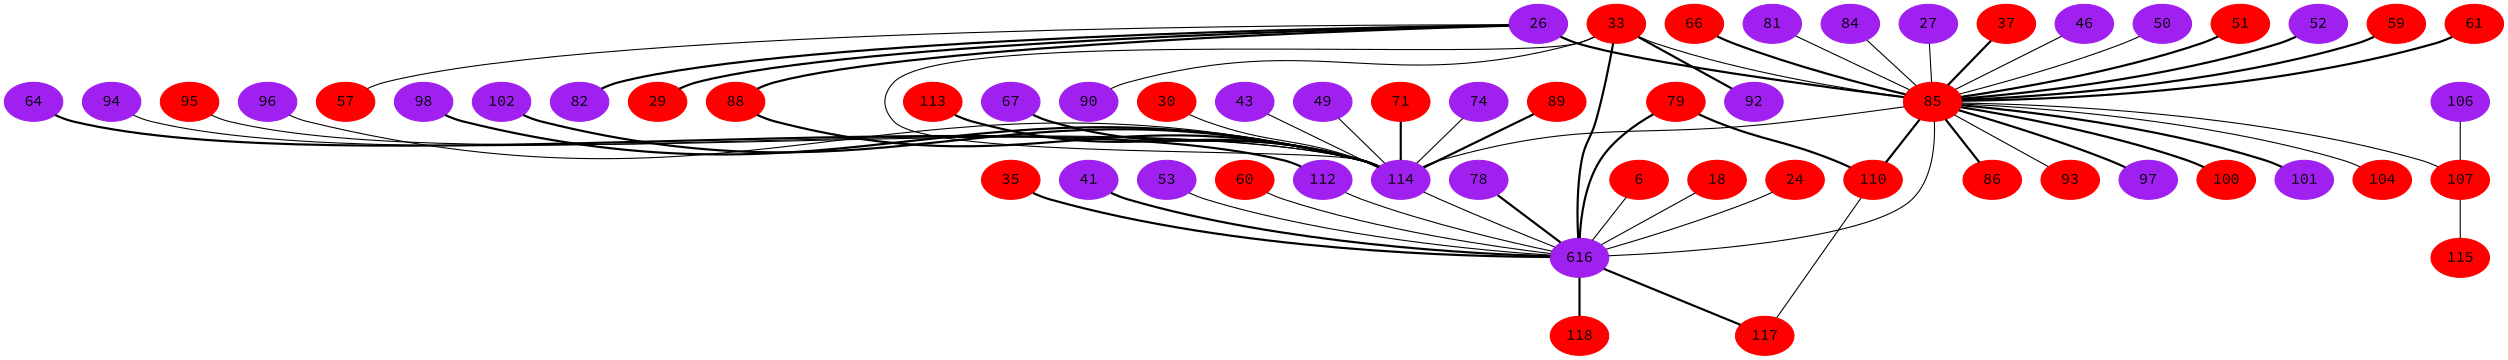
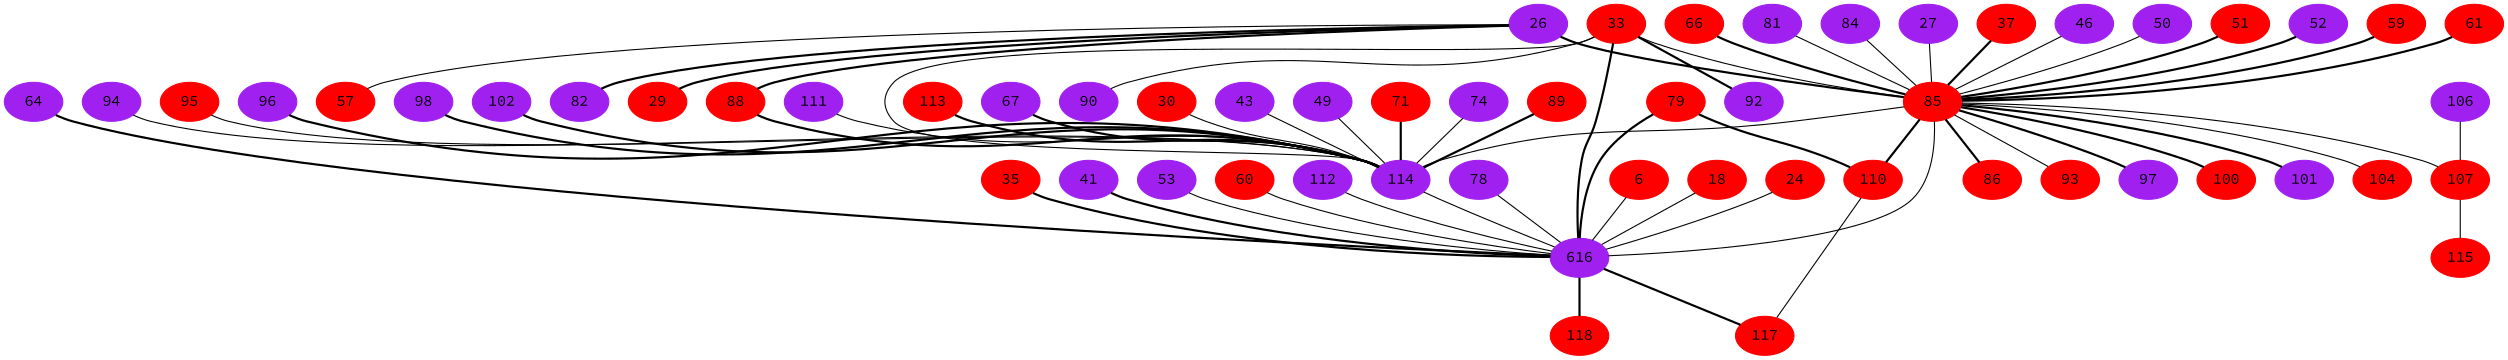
node "111": added
edge "96" -- "114": style solid -> bold
edge "64" -- "112": now "64" -- "616"
edge "78" -- "616": style bold -> solid
